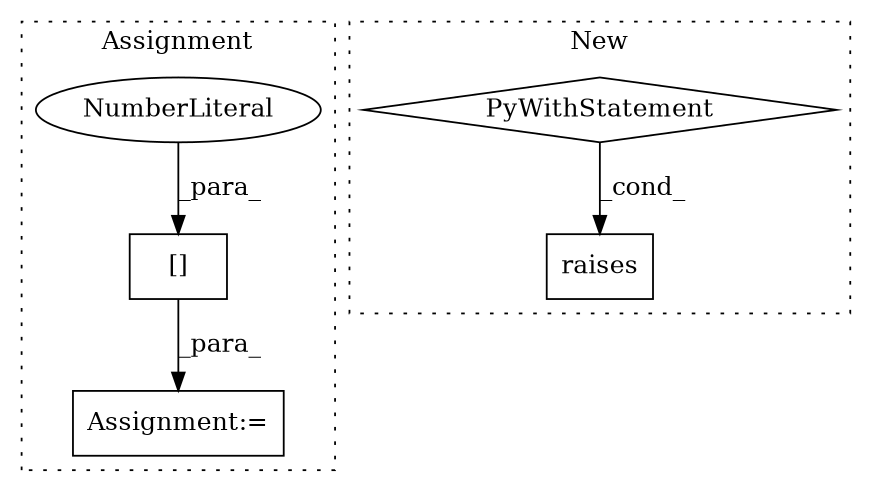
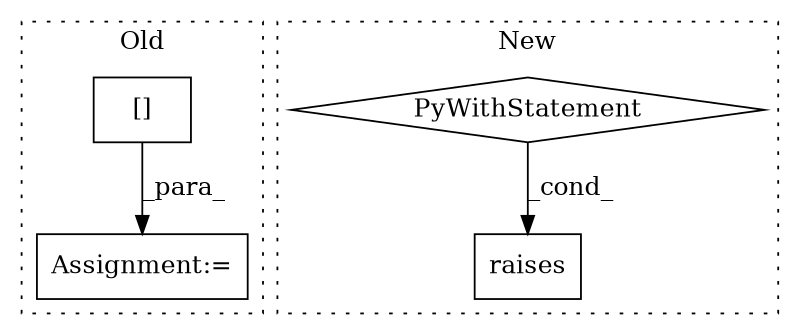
cluster "Assignment": label "Assignment" -> "Old"
node "NumberLiteral": removed
